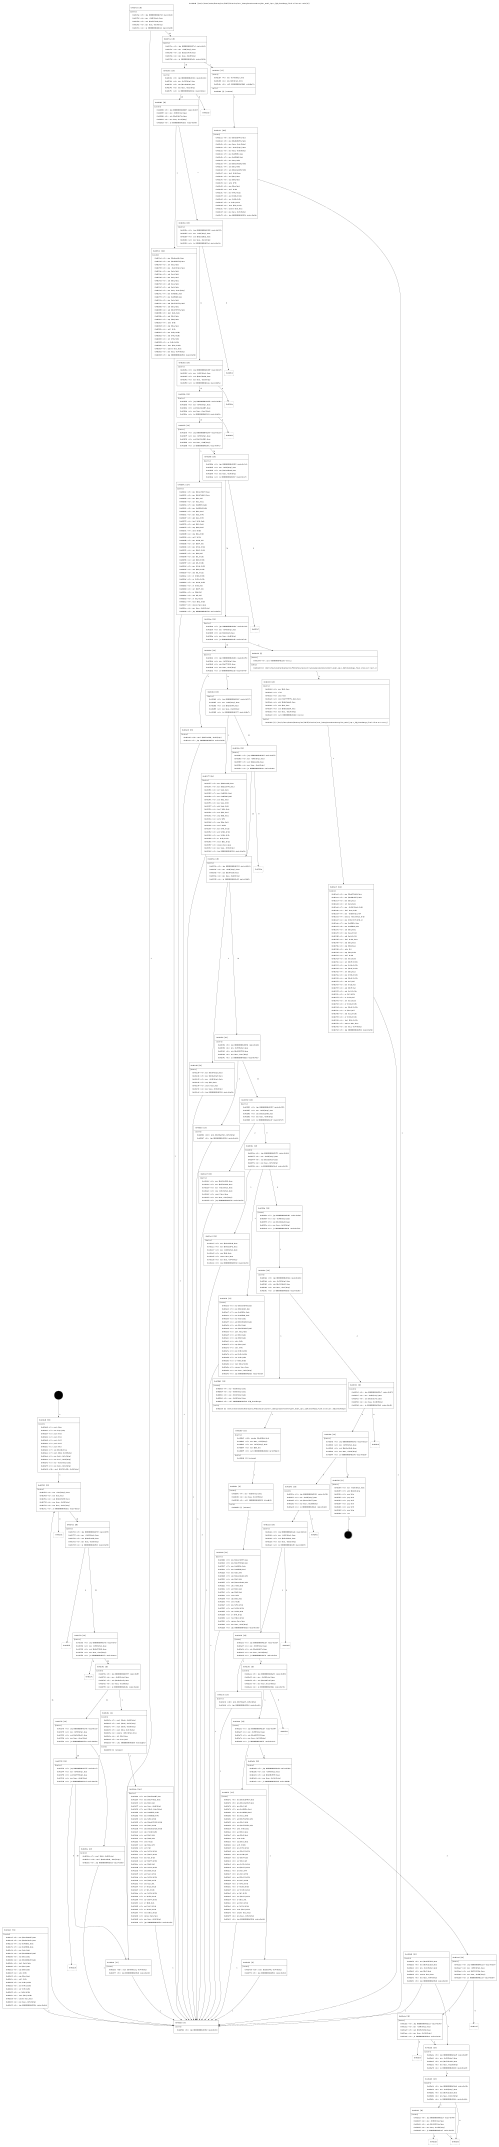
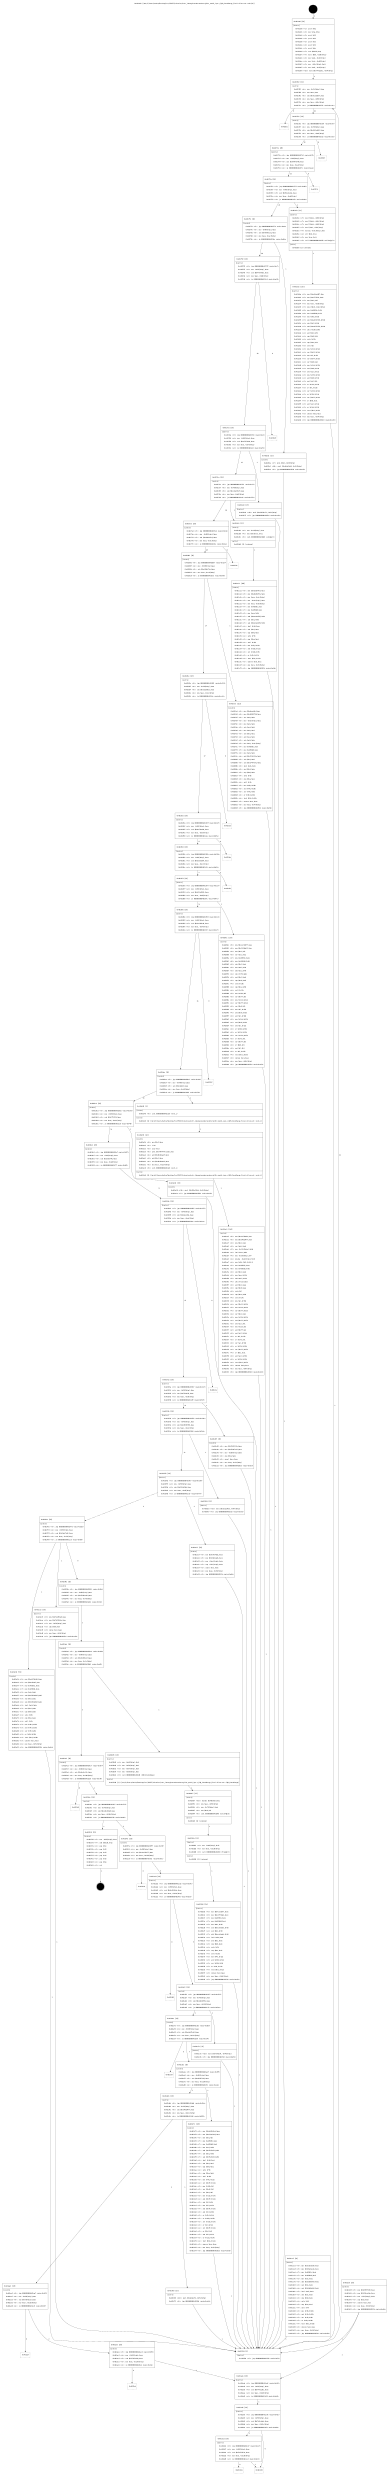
node "0x401f77 [86]": removed
edge "0x401792 [28]" -> "0x40216d [15]": now "0x401792 [28]" -> "0x4017ae [28]"
